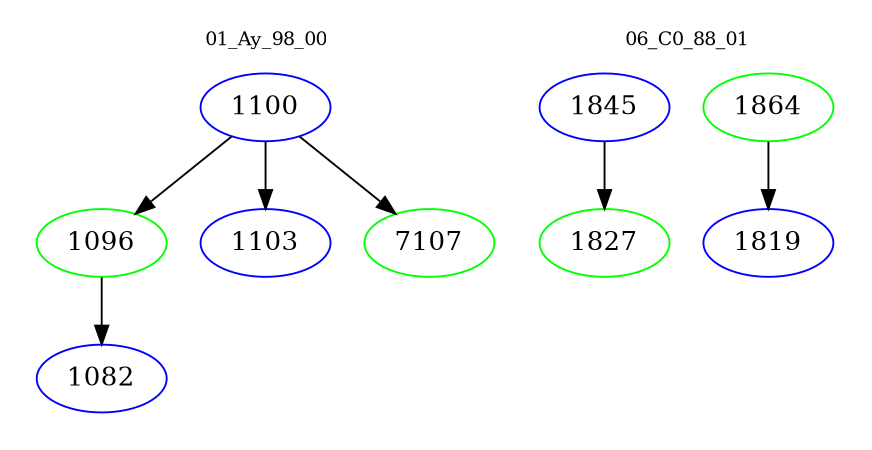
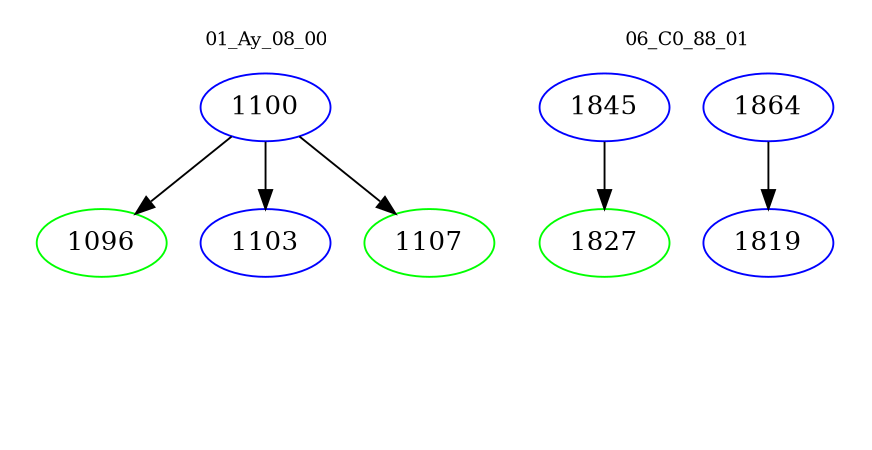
cluster "01_Ay_98_00": label "01_Ay_98_00" -> "01_Ay_08_00"
node "1864": color green -> blue
node "7107": label "7107" -> "1107"
node "1082": removed
